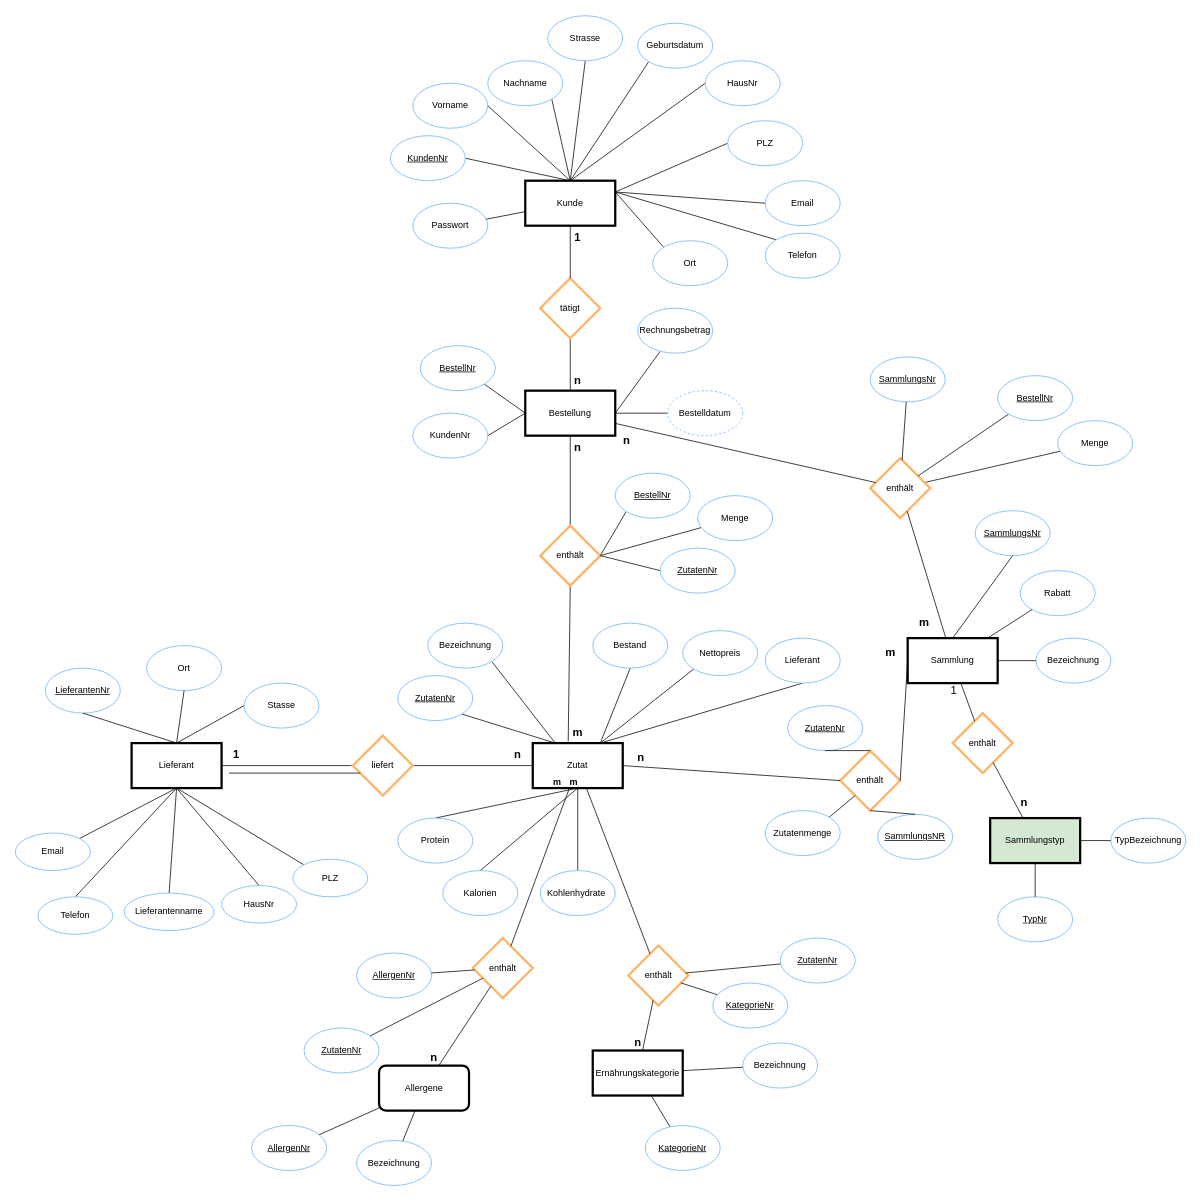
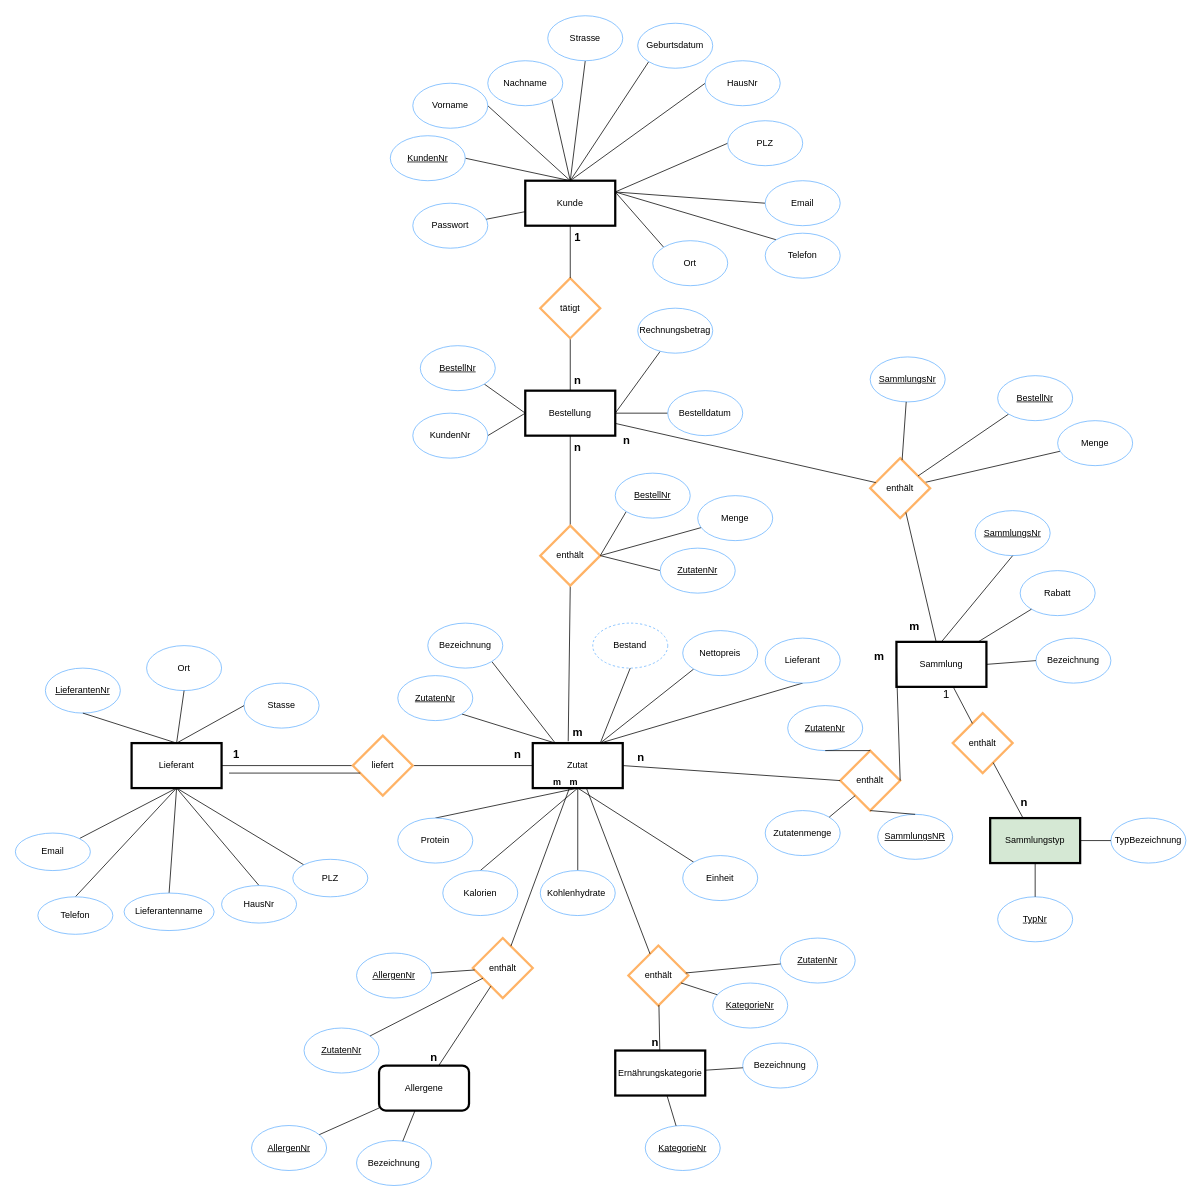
node "Bestelldatum": style dashed -> solid
node "Bestand": style solid -> dashed
node "Sammlung": moved (953, 660) -> (942, 664)
edge "Zutat" -- "Einheit": added
node "Einheit": added
node "Ernährungskategorie": moved (638, 1073) -> (660, 1073)
